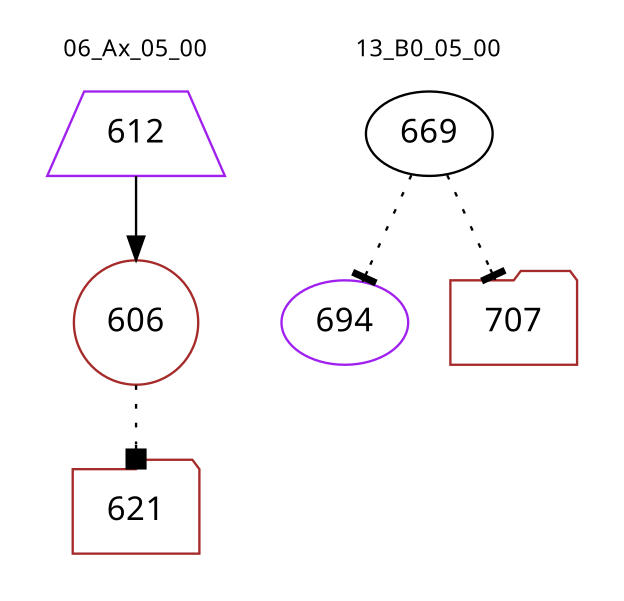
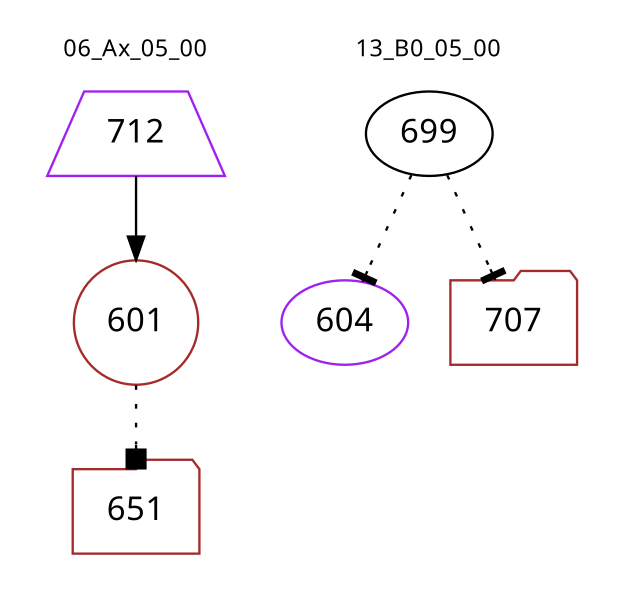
node "612": label "612" -> "712"
node "669": label "669" -> "699"
node "606": label "606" -> "601"
node "694": label "694" -> "604"
node "621": label "621" -> "651"
